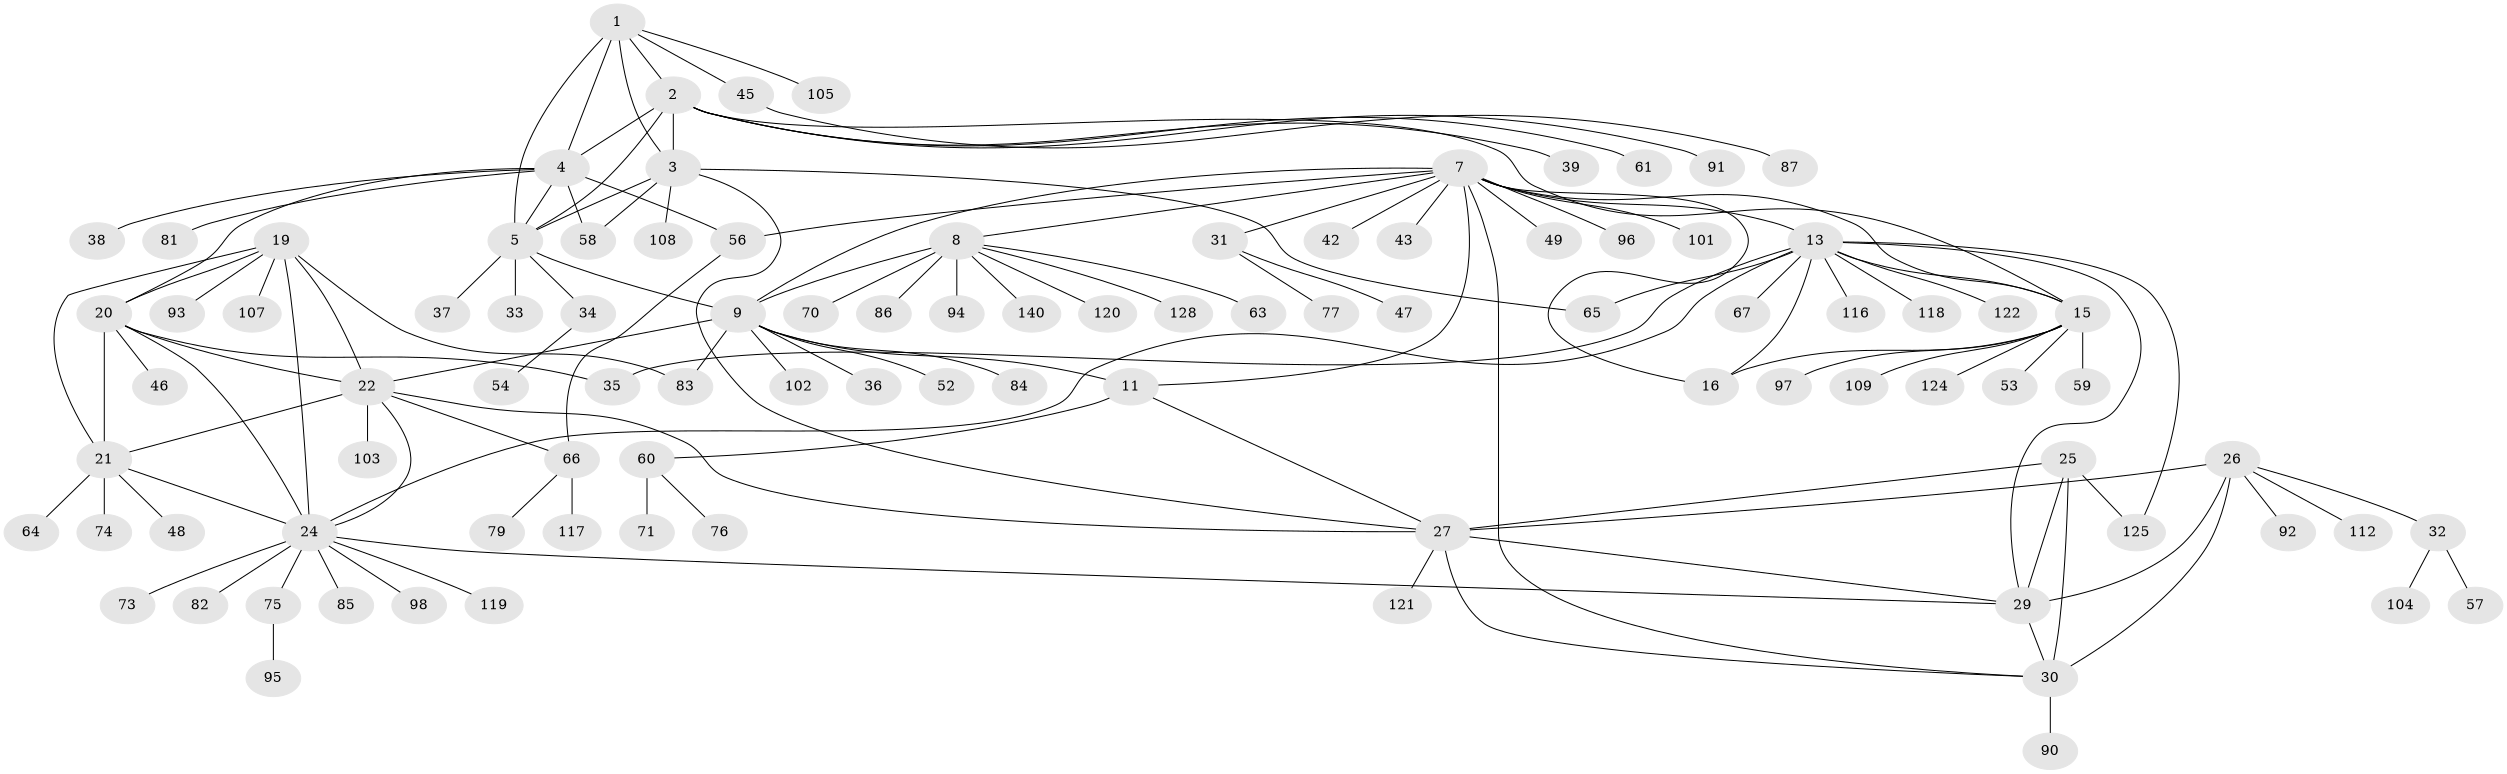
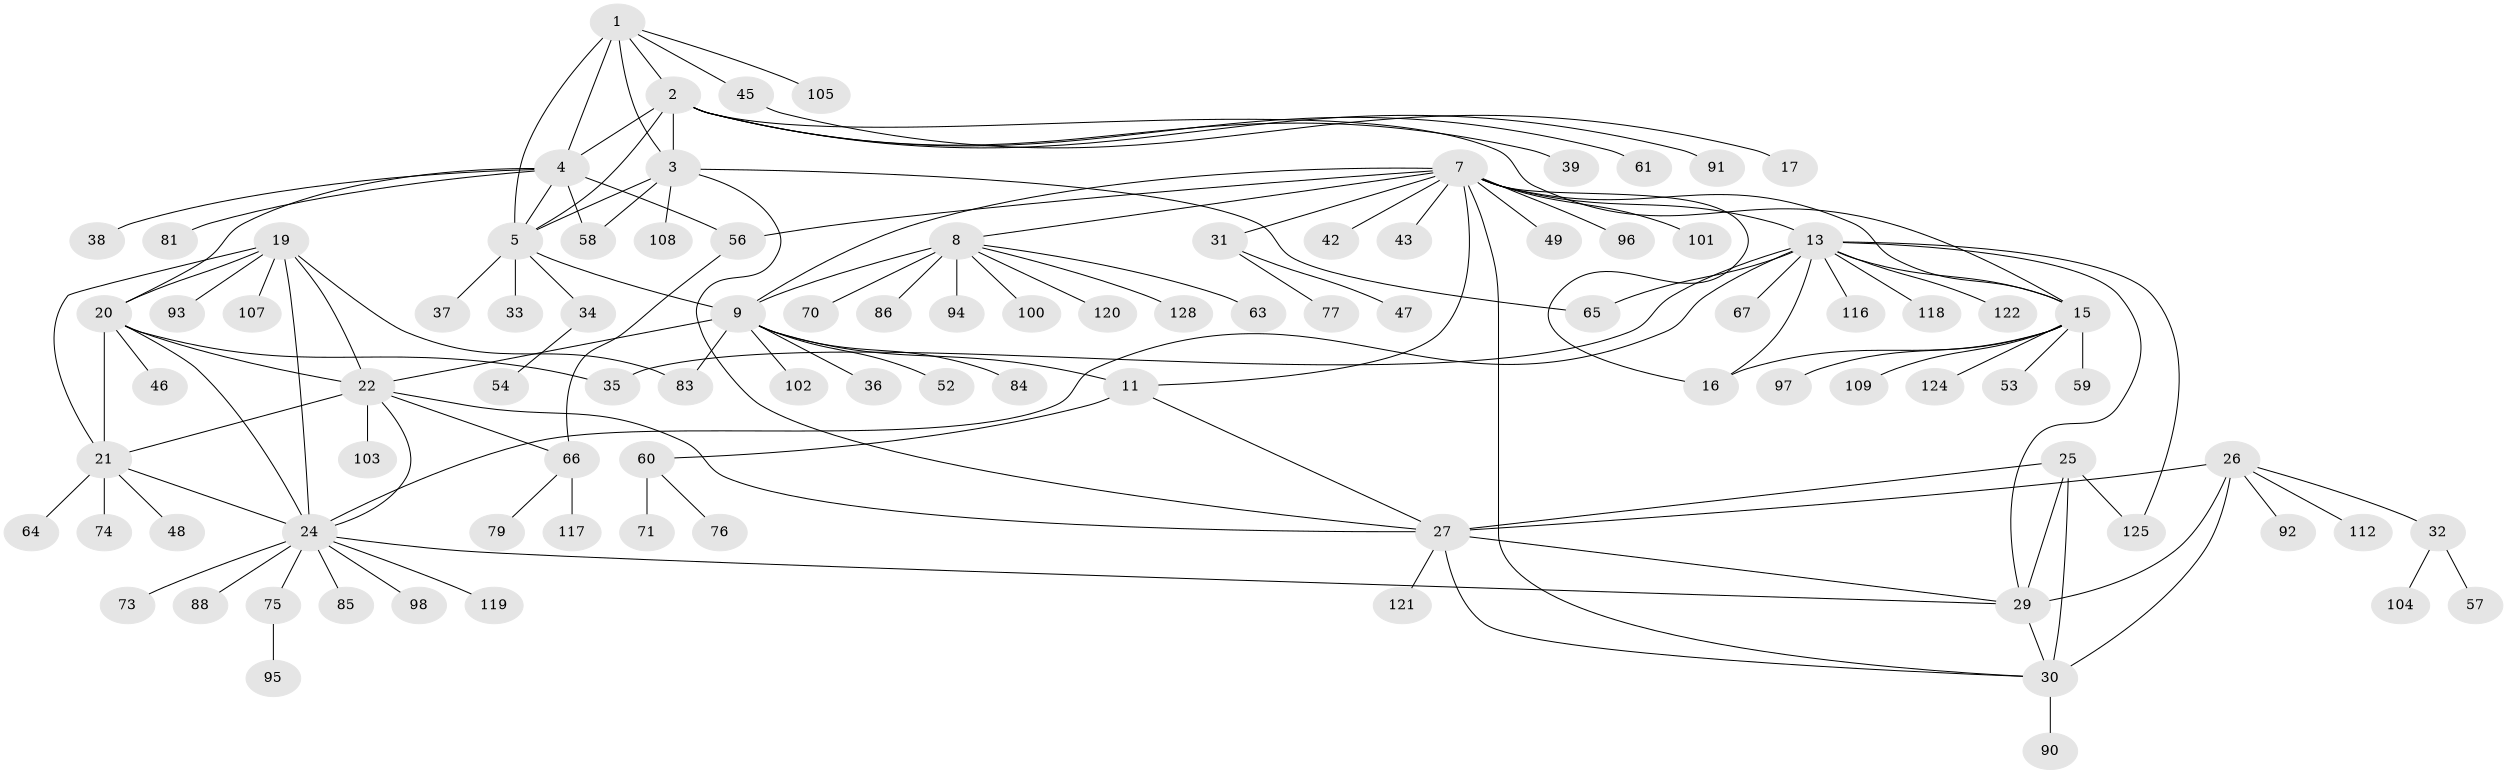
node "87": label "87" -> "17"
node "140": label "140" -> "100"
node "82": label "82" -> "88"
